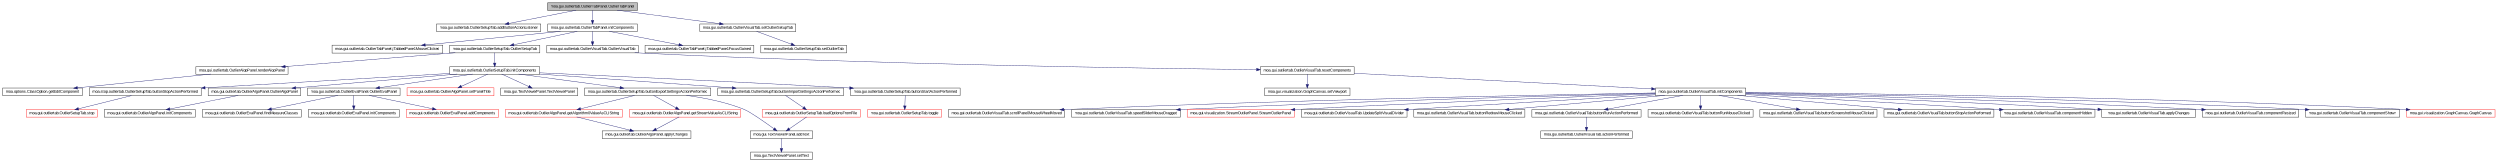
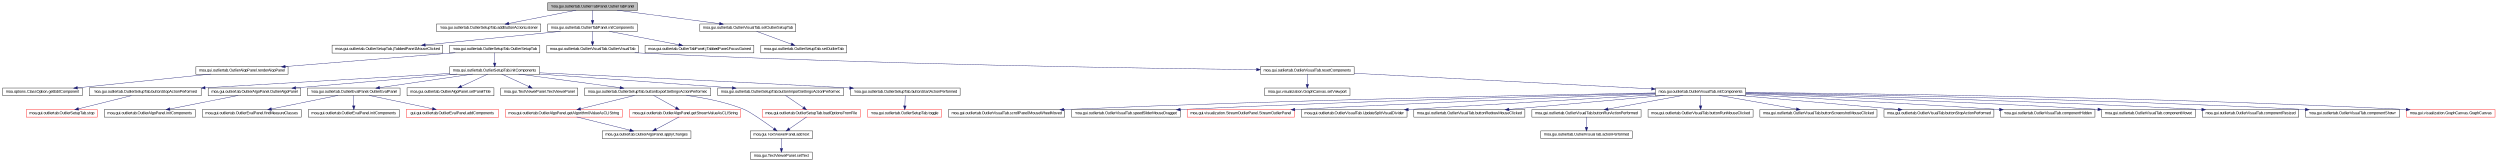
edge "moa.gui.outliertab.OutlierTabPanel.initComponents" -> "moa.gui.outliertab.OutlierSetupTab.OutlierSetupTab": removed
node "moa.gui.outliertab.OutlierTabPanel.jTabbedPane1MouseClicked": label "moa.gui.outliertab.OutlierTabPanel.jTabbedPane1MouseClicked" -> "moa.gui.outliertab.OutlierSetupTab.jTabbedPane1MouseClicked"
node "moa.stop.outliertab.OutlierSetupTab.buttonStopActionPerformed": label "moa.stop.outliertab.OutlierSetupTab.buttonStopActionPerformed" -> "moa.gui.outliertab.OutlierSetupTab.buttonStopActionPerformed"
node "moa.gui.outliertab.OutlierAlgoPanel.setPanelTitle": color red -> black
node "moa.gui.outliertab.OutlierEvalPanel.addComponents": label "moa.gui.outliertab.OutlierEvalPanel.addComponents" -> "gui.gui.outliertab.OutlierEvalPanel.addComponents"
node "moa.gui.outliertab.OutlierVisualTab.applyChanges": label "moa.gui.outliertab.OutlierVisualTab.applyChanges" -> "moa.gui.outliertab.OutlierVisualTab.componentMoved"
